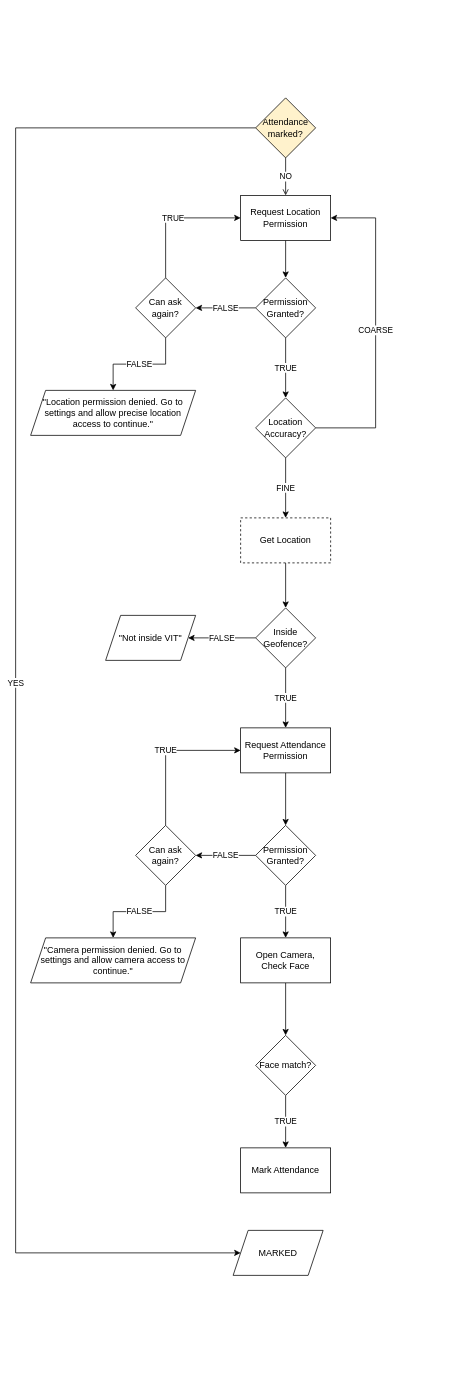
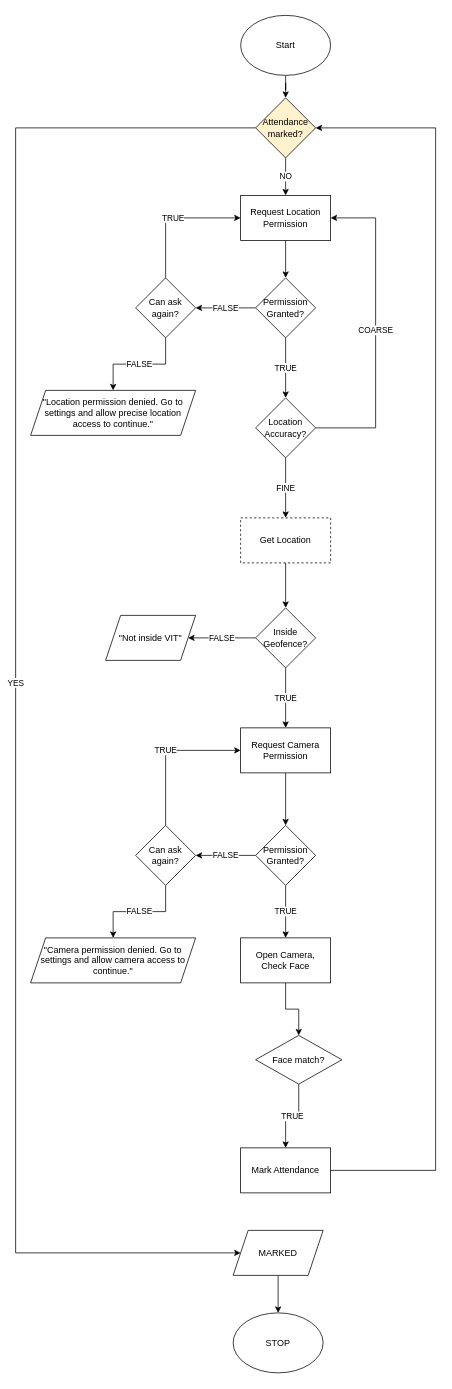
node "Start": added
edge "Start" -> "Attendance marked?": added
edge "Attendance marked?" -> "Request Location Permission": arrowhead open -> classic
edge "Mark Attendance" -> "Attendance marked?": added
node "Request Attendance Permission": label "Request Attendance Permission" -> "Request Camera Permission"
node "Face match?": size 60x60 -> 86x49
edge "MARKED" -> "STOP": added
node "STOP": added
